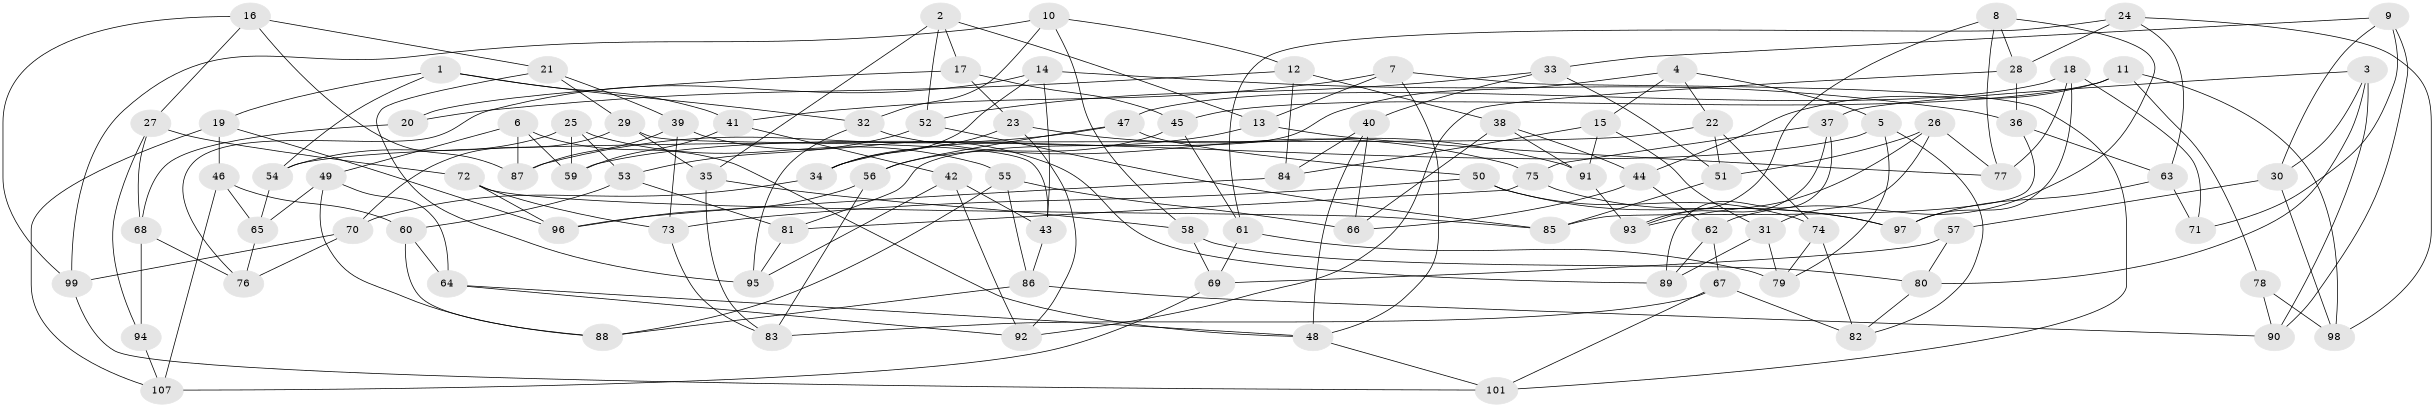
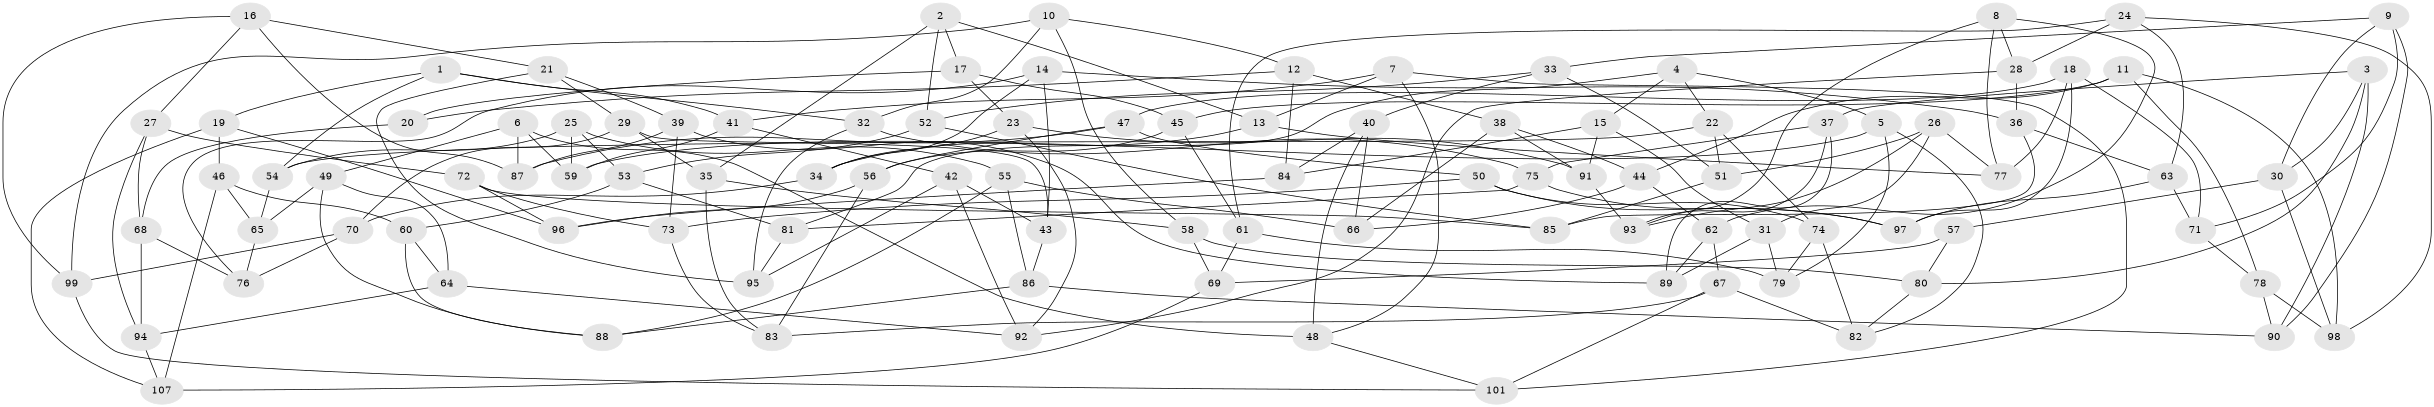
edge "71" -- "78": added
edge "64" -- "48": now "64" -- "94"
